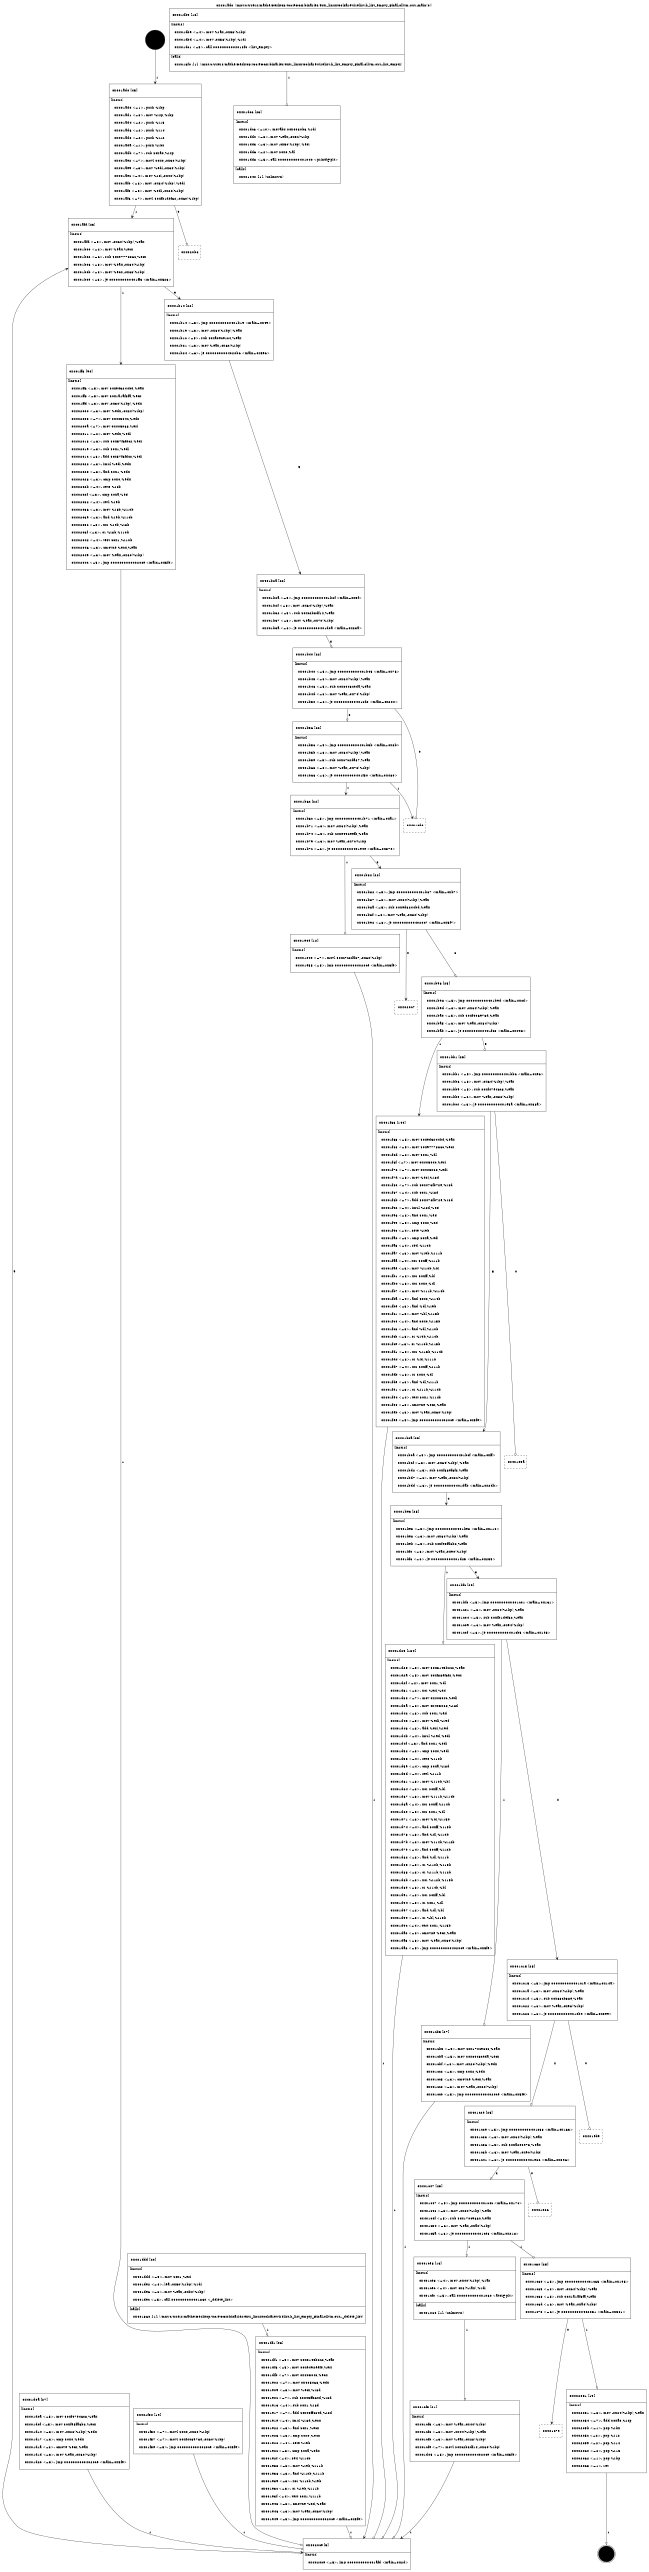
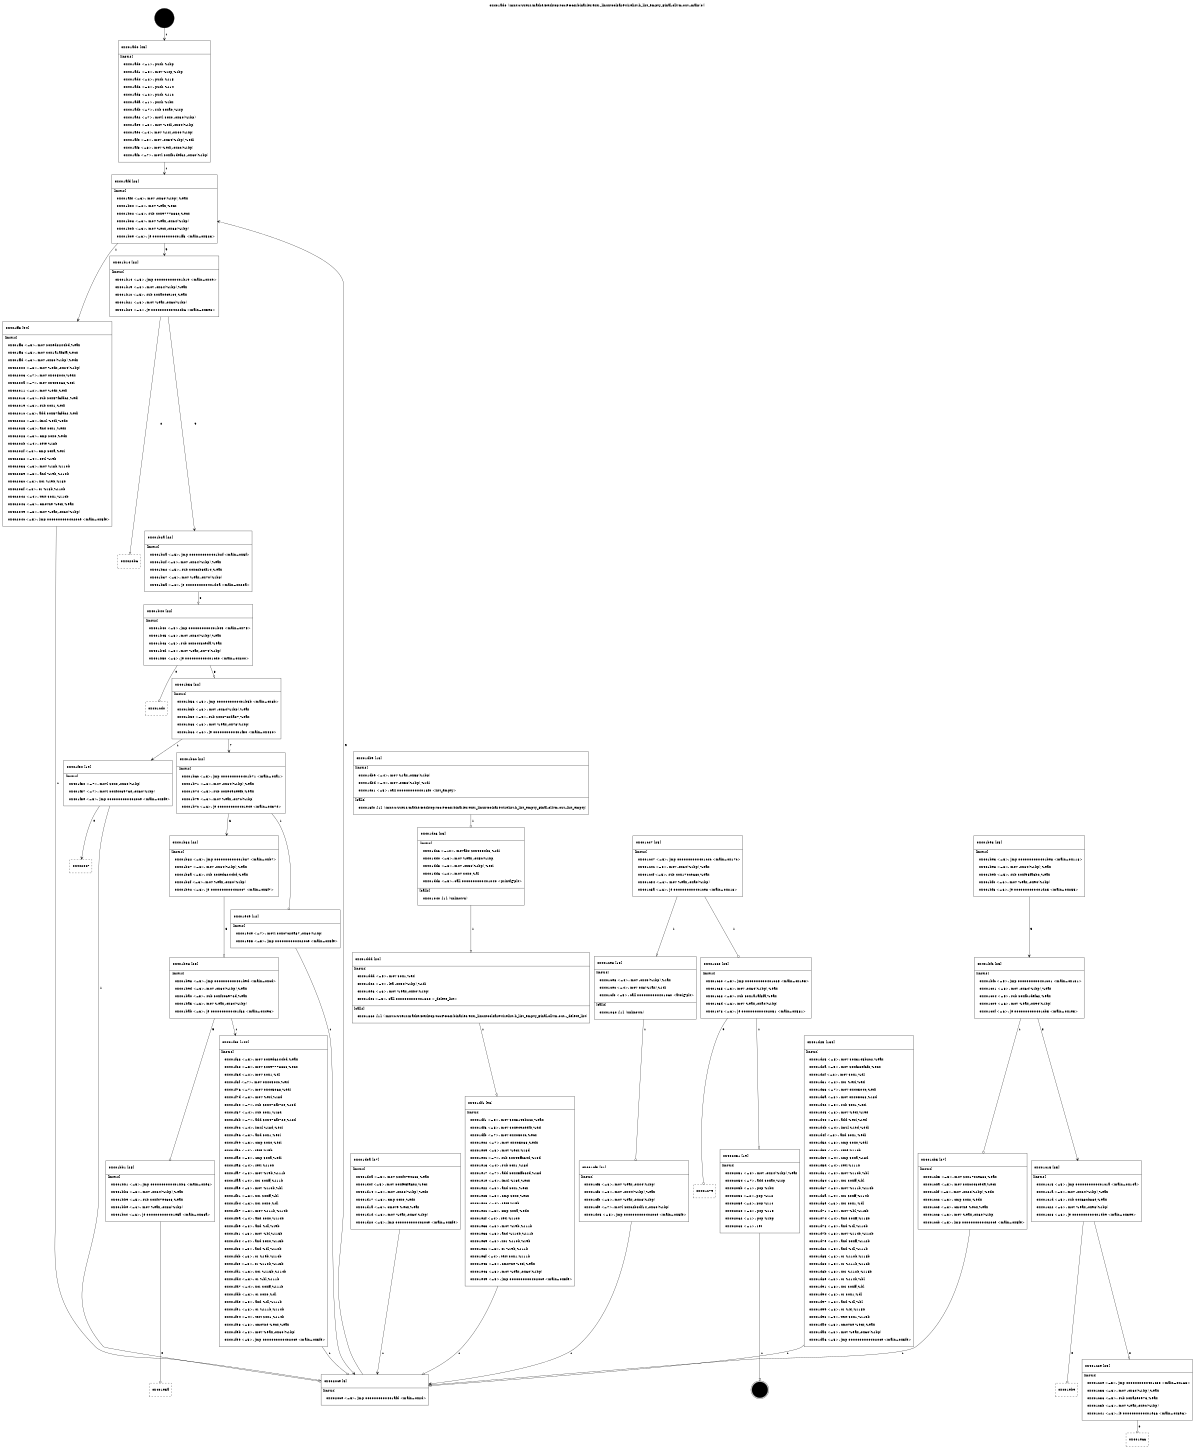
edge "0x401ad0 [45]" -> "0x4020b6": now "0x401b14 [22]" -> "0x4020b6"
edge "0x401b56 [22]" -> "0x401cd0": now "0x401b56 [22]" -> "0x401f50 [19]"
edge "0x401dc6 [23]" -> "0x401ddd [20]": added, label "1"
edge "0x401b82 [22]" -> "0x4020c7": now "0x401f50 [19]" -> "0x4020c7"
node "0x401bca [25]": removed
edge "0x401be3 [25]" -> "0x401d25 [134]": removed, label "1"
edge "0x401c2e [25]" -> "0x401c47 [25]": removed, label "2"
edge "0x401ce8 [13]" -> "0x401cf5 [21]": arrowhead onormal -> odot
edge "0x401c60 [25]" -> "0x401c79": arrowhead vee -> odot
